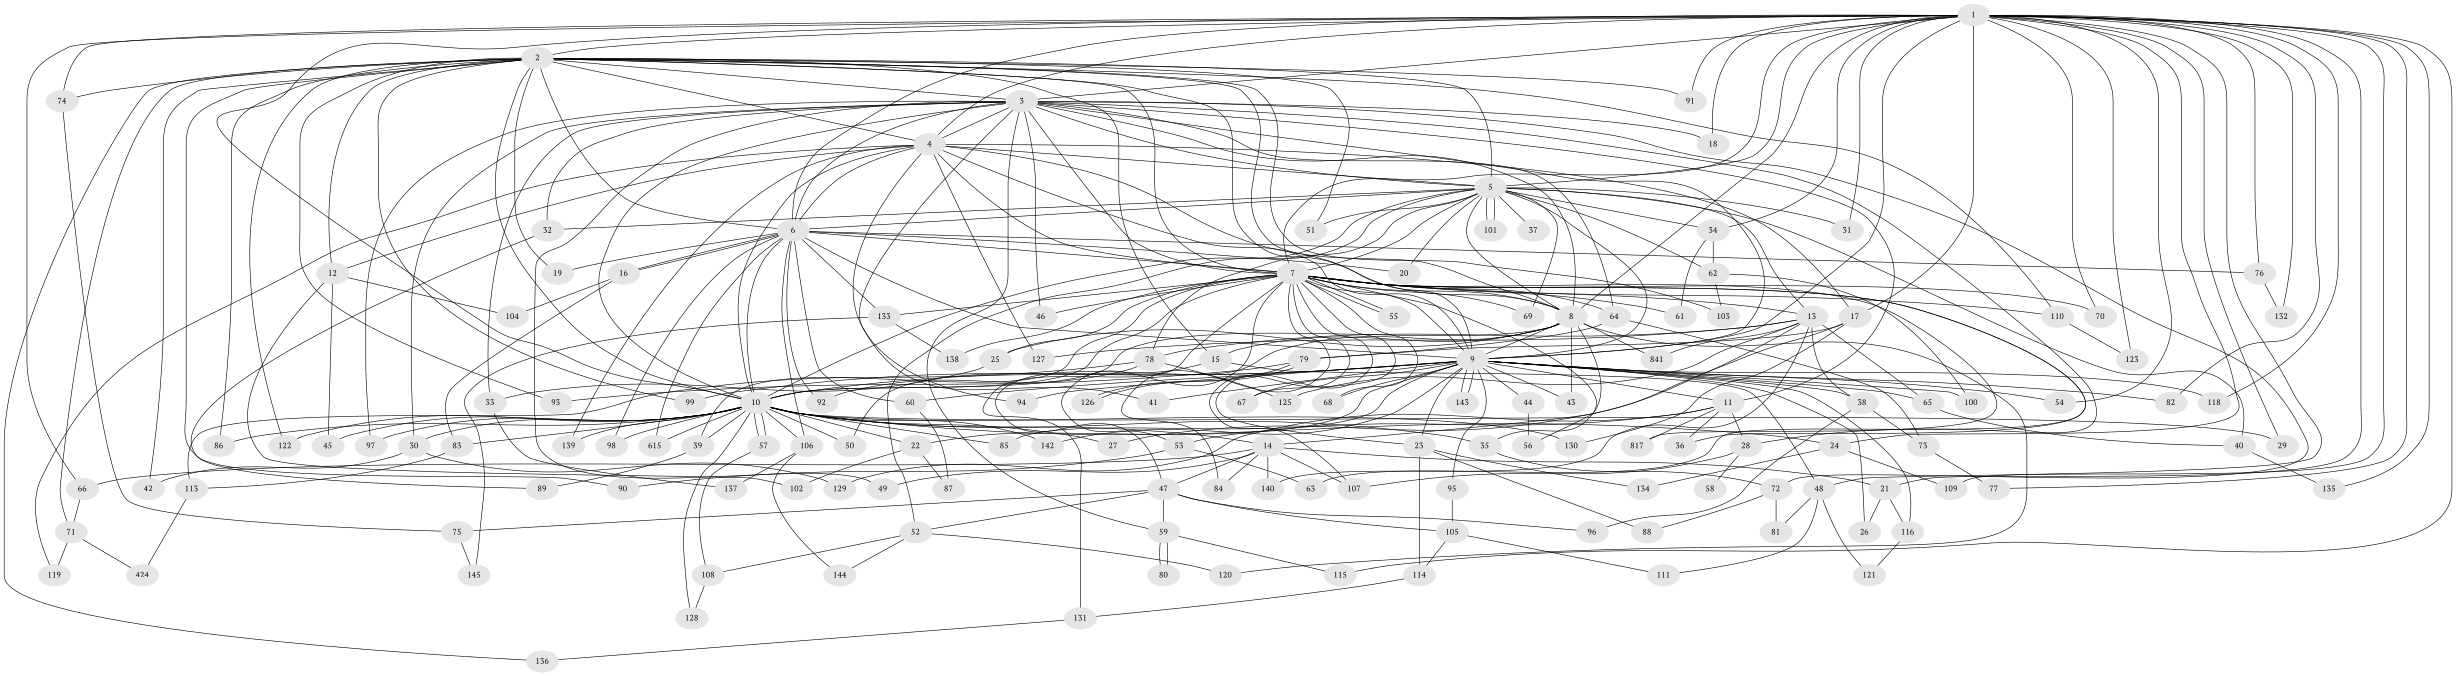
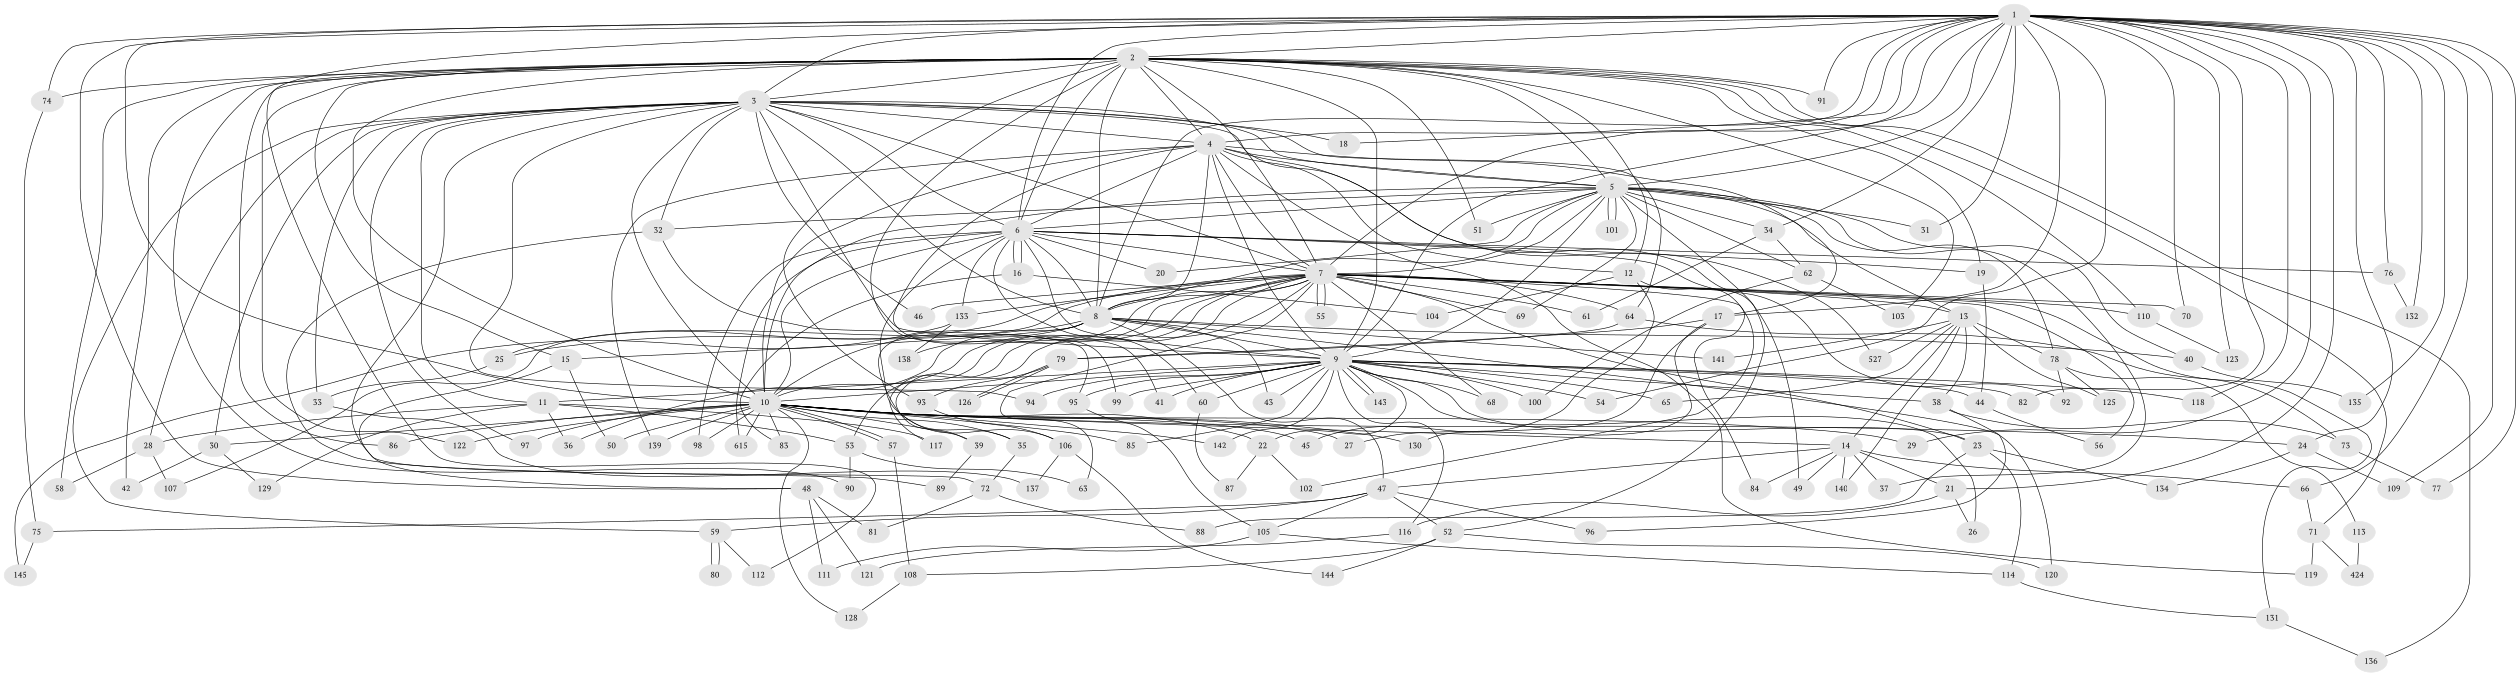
edge "2" -- "58": added
edge "6" -- "8": added
edge "7" -- "9": removed
edge "32" -- "95": added
edge "19" -- "44": added
node "127": label "127" -> "527"
node "841": label "841" -> "141"
node "67": removed
edge "10" -- "106": now "93" -- "106"
edge "65" -- "40": now "8" -- "40"
node "817": label "817" -> "117"
edge "14" -- "107": now "14" -- "37"
edge "83" -- "113": removed
node "115": label "115" -> "112"
